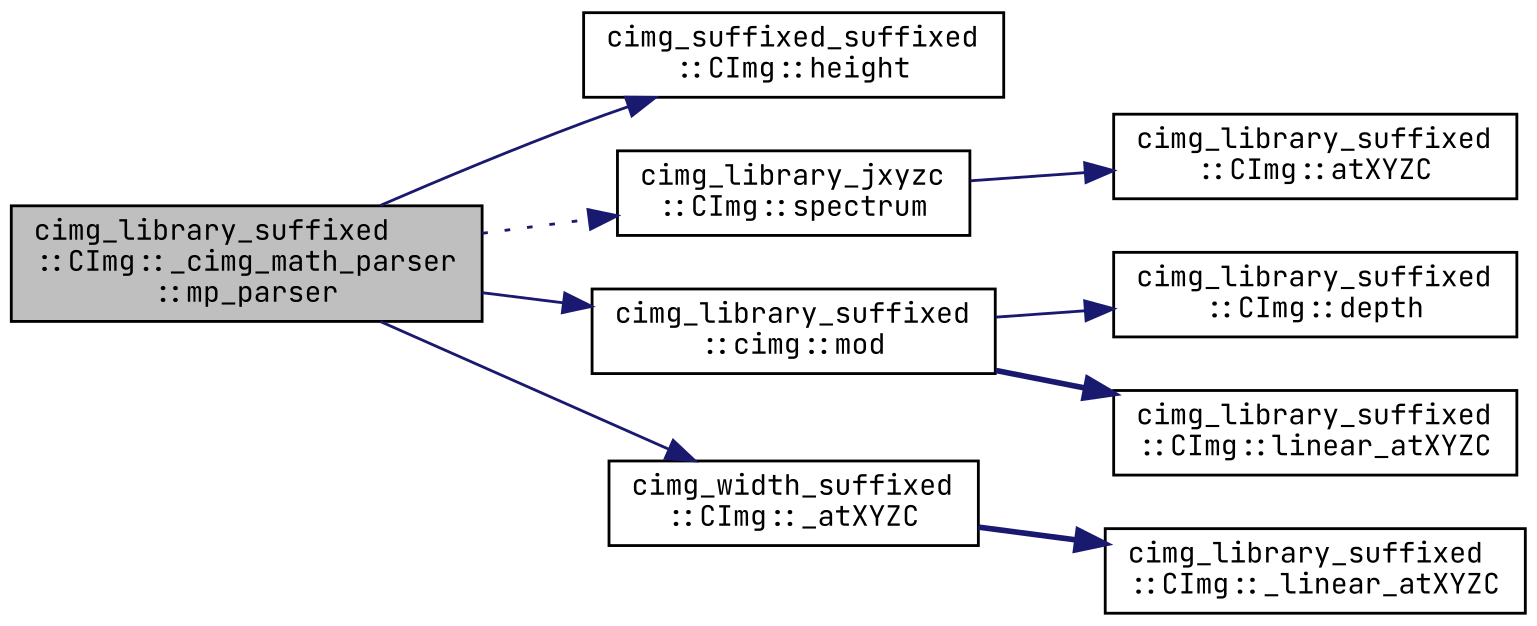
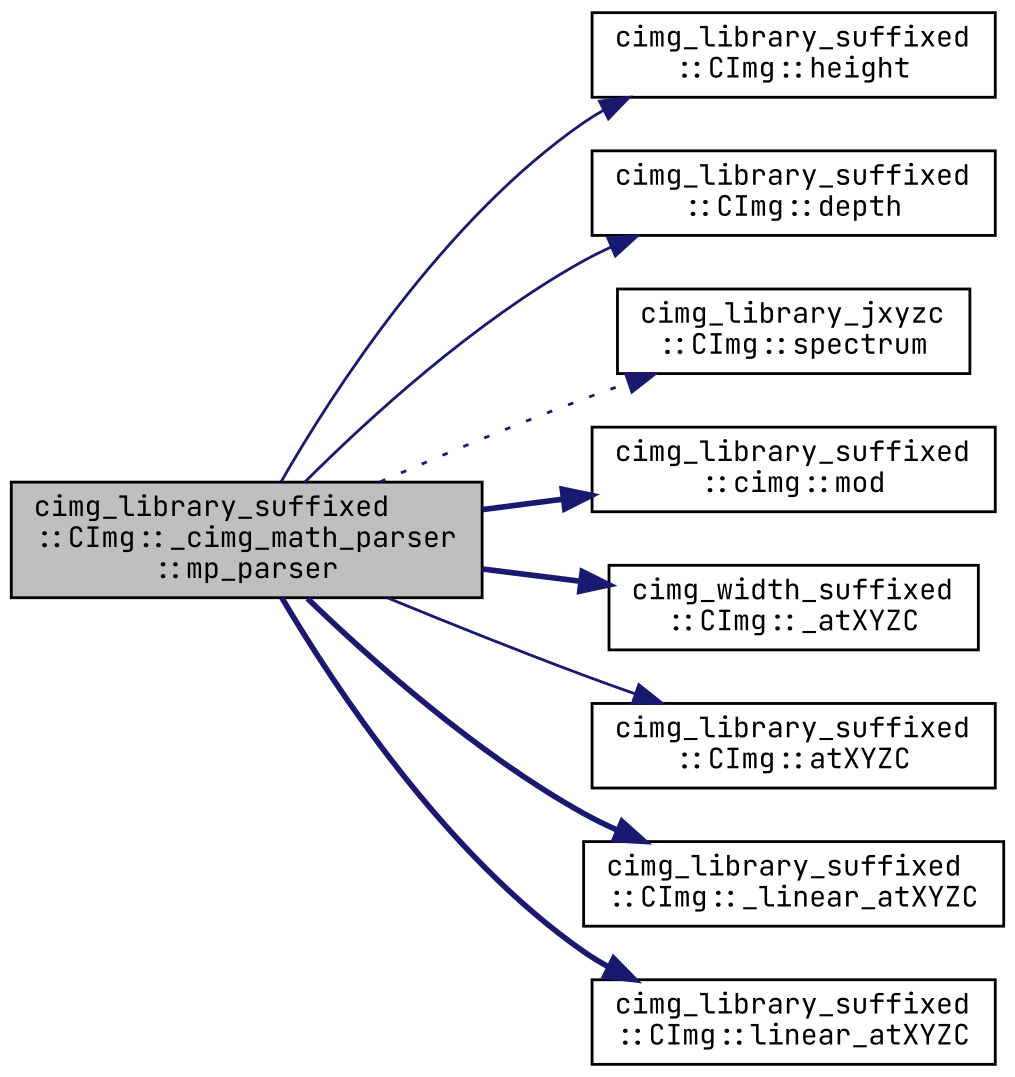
node "cimg_suffixed_suffixed ::CImg::height": label "cimg_suffixed_suffixed ::CImg::height" -> "cimg_library_suffixed ::CImg::height"
edge "cimg_library_jxyzc ::CImg::spectrum" -> "cimg_library_suffixed ::CImg::atXYZC": now "cimg_library_suffixed ::CImg::_cimg_math_parser ::mp_parser" -> "cimg_library_suffixed ::CImg::atXYZC"
edge "cimg_library_suffixed ::CImg::_cimg_math_parser ::mp_parser" -> "cimg_library_suffixed ::cimg::mod": style solid -> bold
edge "cimg_library_suffixed ::cimg::mod" -> "cimg_library_suffixed ::CImg::depth": now "cimg_library_suffixed ::CImg::_cimg_math_parser ::mp_parser" -> "cimg_library_suffixed ::CImg::depth"
edge "cimg_library_suffixed ::cimg::mod" -> "cimg_library_suffixed ::CImg::linear_atXYZC": now "cimg_library_suffixed ::CImg::_cimg_math_parser ::mp_parser" -> "cimg_library_suffixed ::CImg::linear_atXYZC"
edge "cimg_library_suffixed ::CImg::_cimg_math_parser ::mp_parser" -> "cimg_width_suffixed ::CImg::_atXYZC": style solid -> bold
edge "cimg_width_suffixed ::CImg::_atXYZC" -> "cimg_library_suffixed ::CImg::_linear_atXYZC": now "cimg_library_suffixed ::CImg::_cimg_math_parser ::mp_parser" -> "cimg_library_suffixed ::CImg::_linear_atXYZC"
